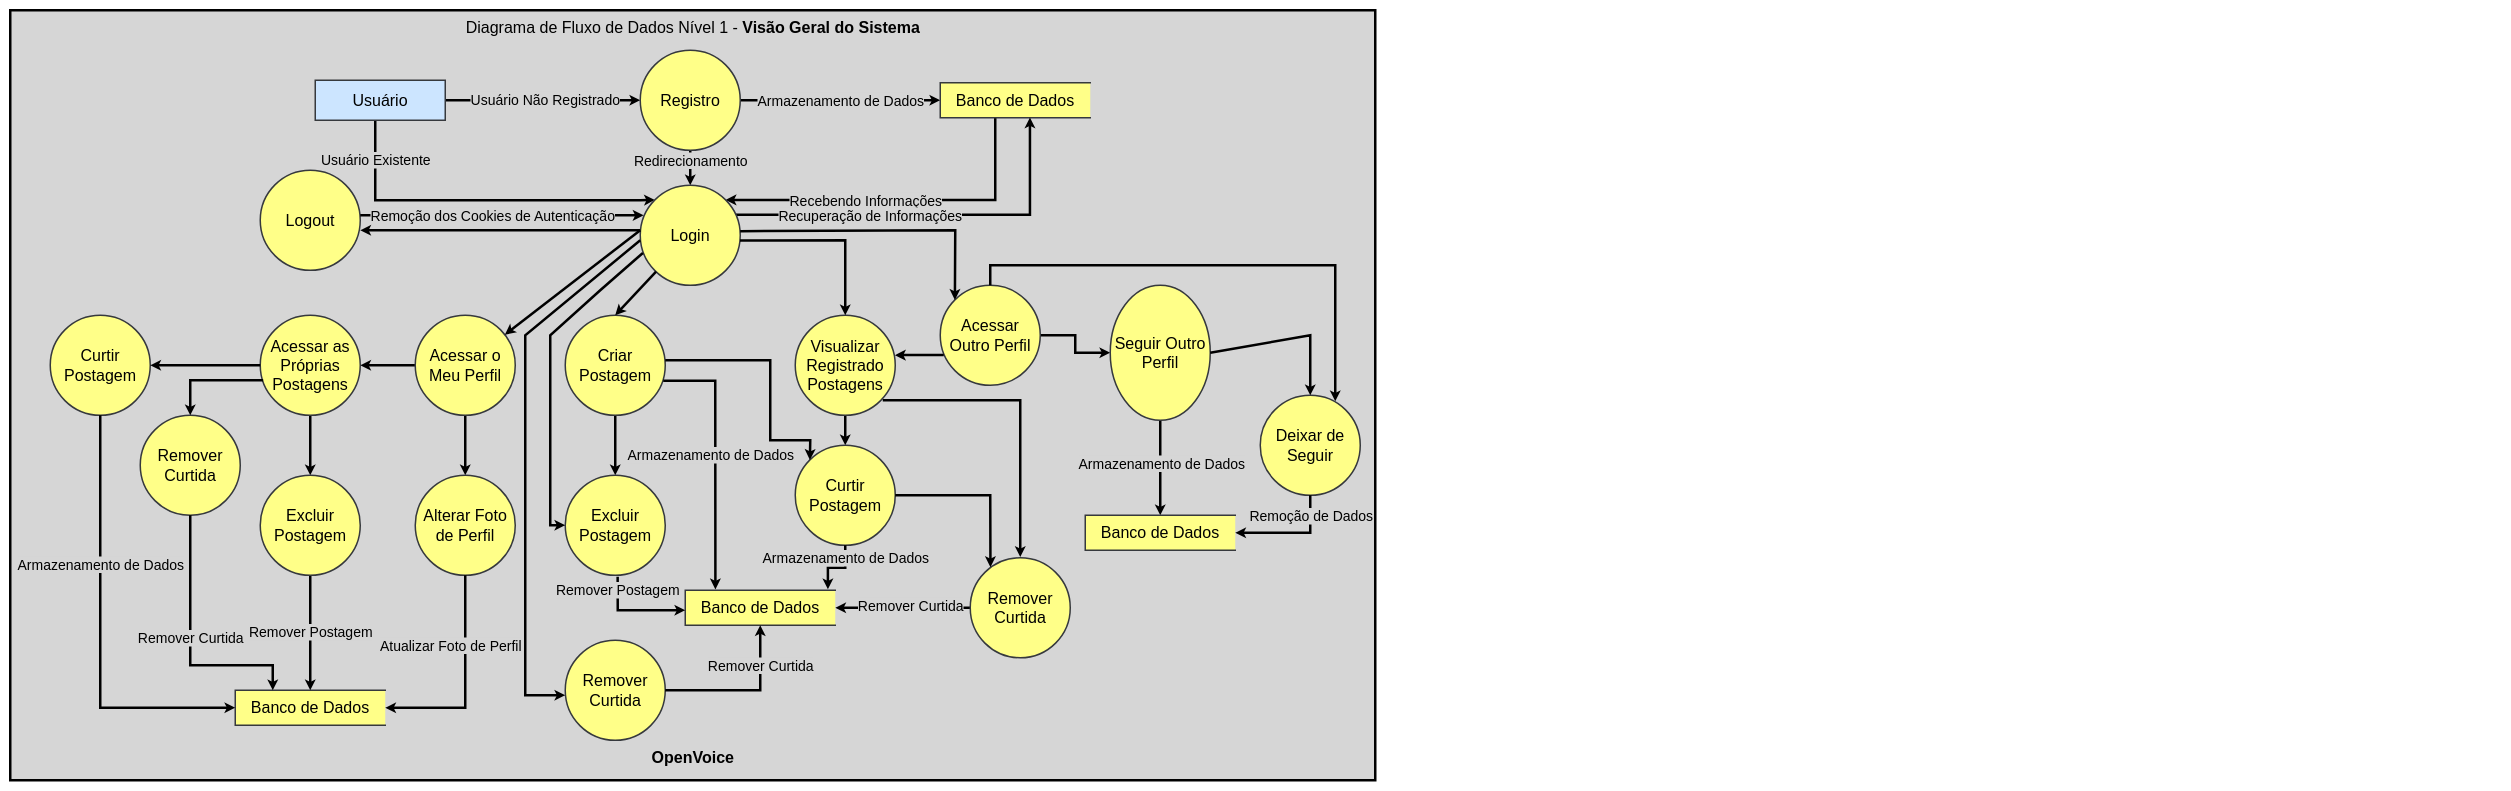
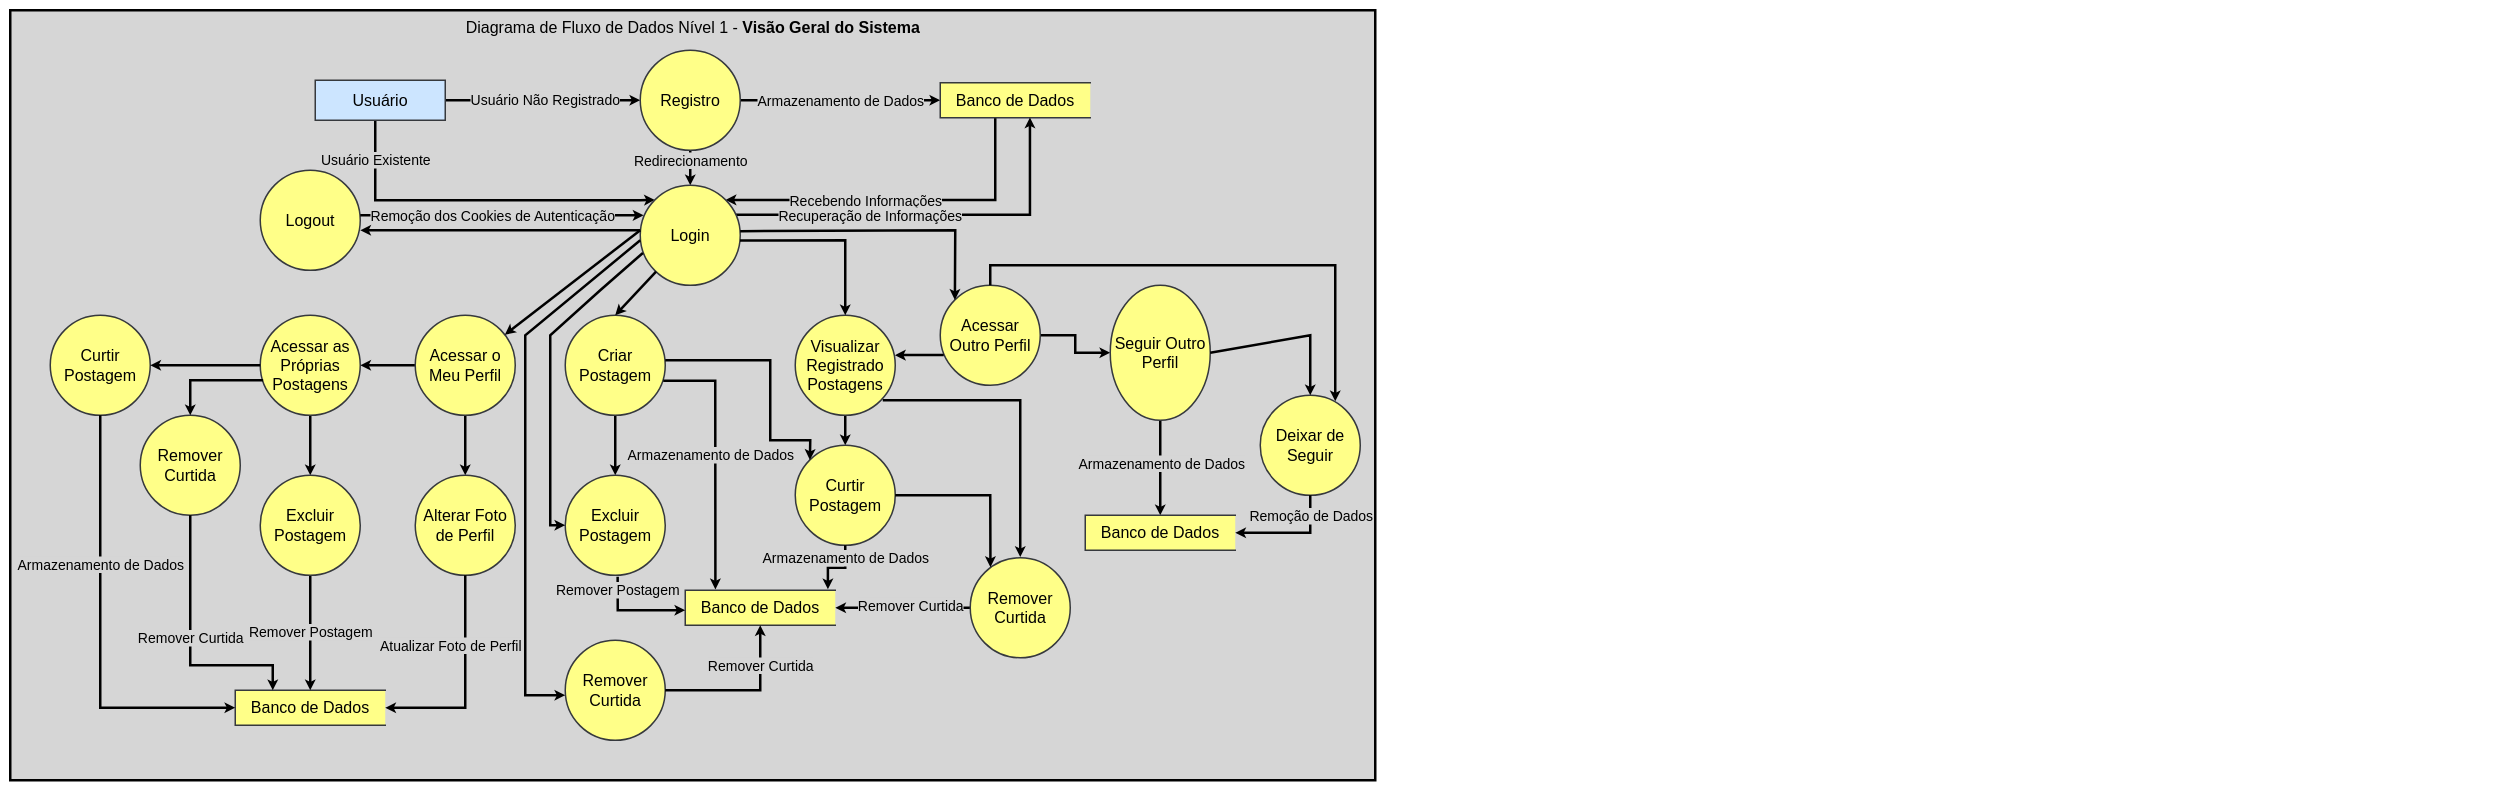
node "OpenVoice": removed
